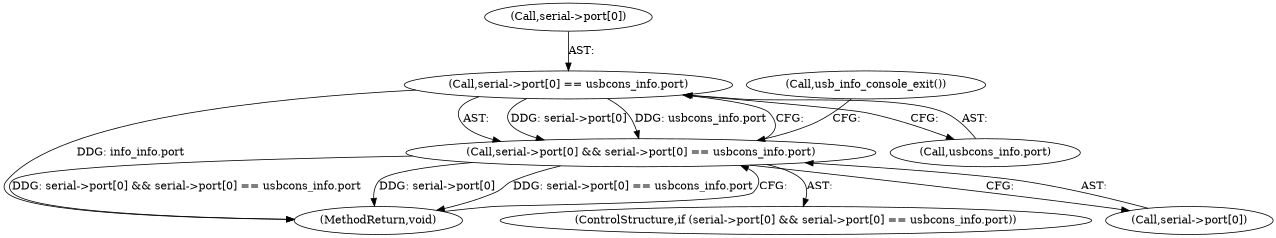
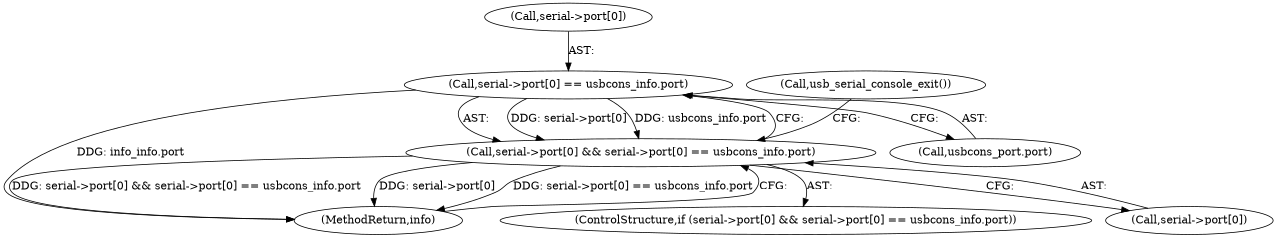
node "(Call,usb_info_console_exit())": label "(Call,usb_info_console_exit())" -> "(Call,usb_serial_console_exit())"
node "(Call,usbcons_info.port)": label "(Call,usbcons_info.port)" -> "(Call,usbcons_port.port)"
node "(MethodReturn,void)": label "(MethodReturn,void)" -> "(MethodReturn,info)"
